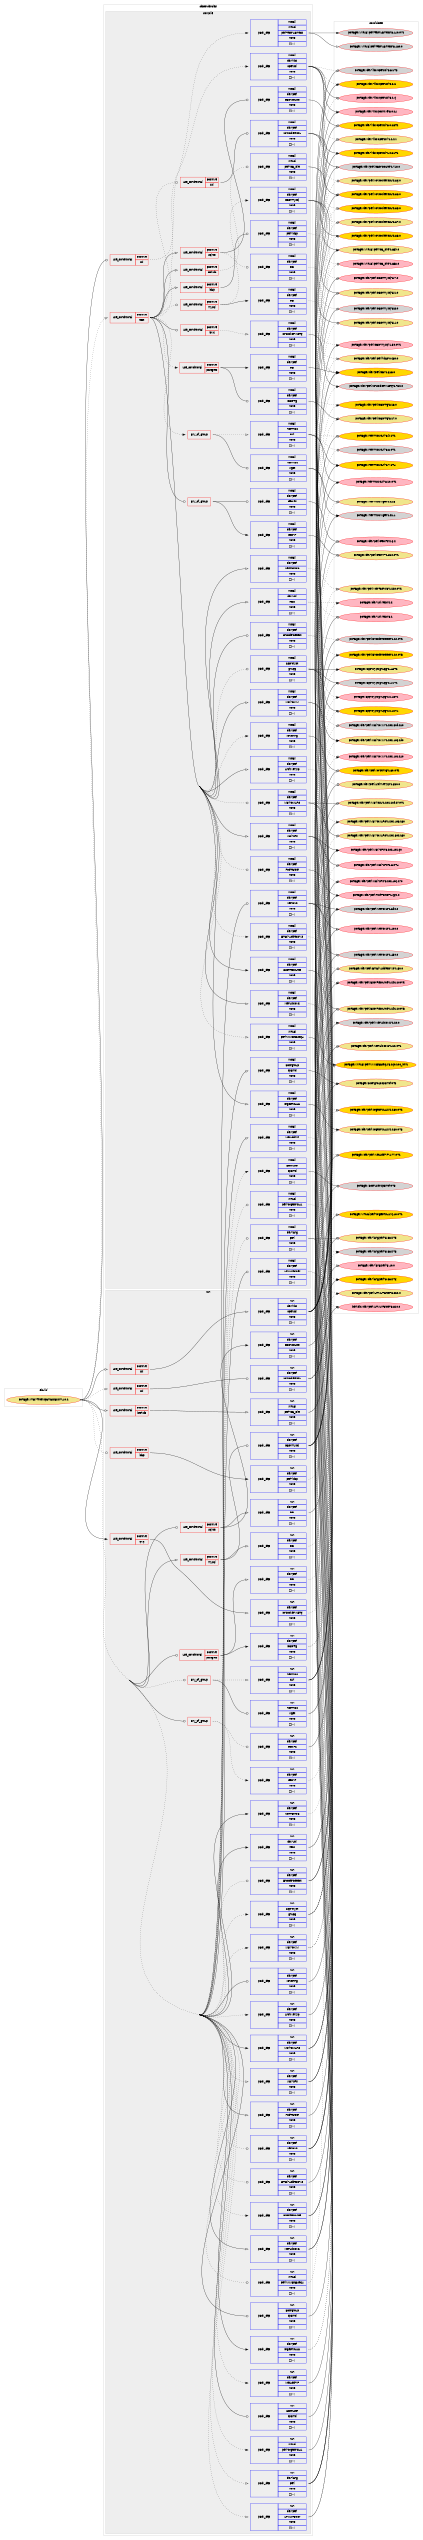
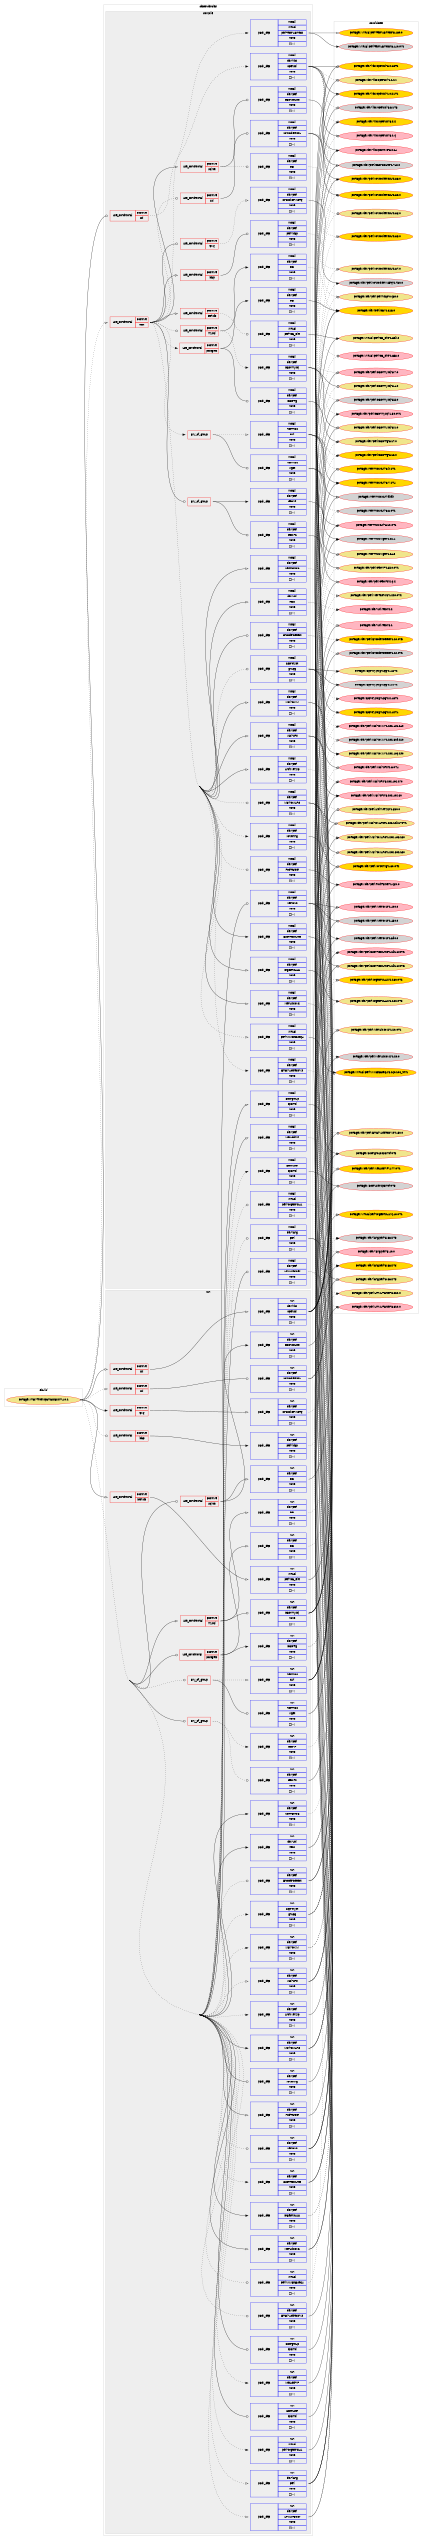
node "portage://virtual/perl-Test-Harness-3.480.0": fillcolor lightgrey -> gold
node "portage://net-misc/curl-9999": added
node "portage://dev-perl/Mail-SSL-1.202.109.270-r1": label "portage://dev-perl/Mail-SSL-1.202.109.270-r1" -> "portage://dev-perl/Mail-DMARC-1.202.109.270-r1"
node "berkdb://dev-perl/HTML-Parser-3.810.0": label "berkdb://dev-perl/HTML-Parser-3.810.0" -> "portage://dev-perl/HTML-Parser-3.810.0"
